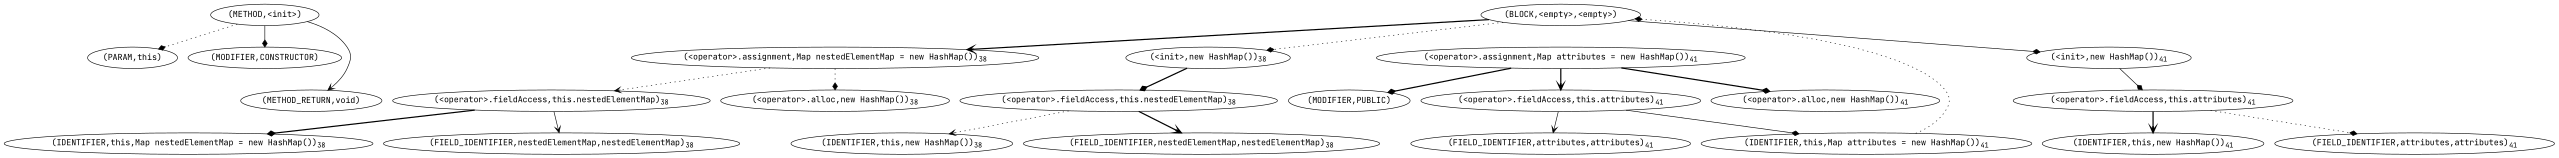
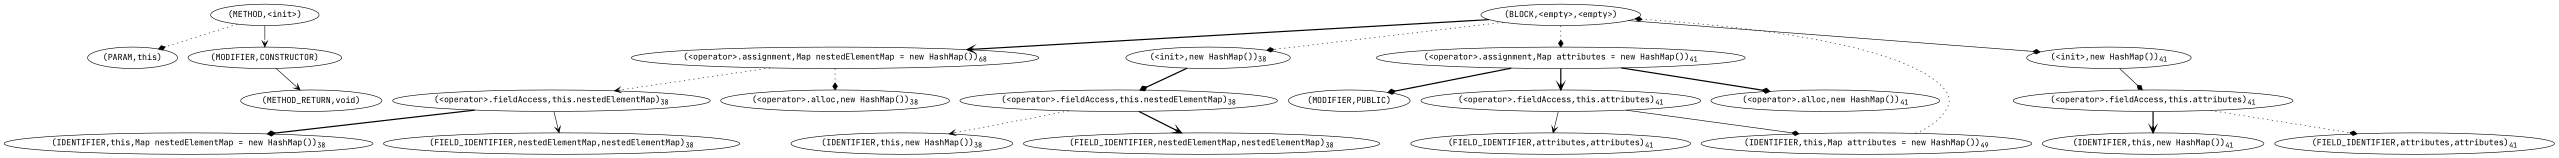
edge "(METHOD,<init>)" -> "(MODIFIER,CONSTRUCTOR)": arrowhead diamond -> vee
edge "(BLOCK,<empty>,<empty>)" -> "(<operator>.assignment,Map attributes = new HashMap())": added
edge "(METHOD,<init>)" -> "(METHOD_RETURN,void)": now "(MODIFIER,CONSTRUCTOR)" -> "(METHOD_RETURN,void)"
node "(<operator>.assignment,Map nestedElementMap = new HashMap())": text "38" -> "68"
node "(IDENTIFIER,this,Map attributes = new HashMap())": text "41" -> "49"
